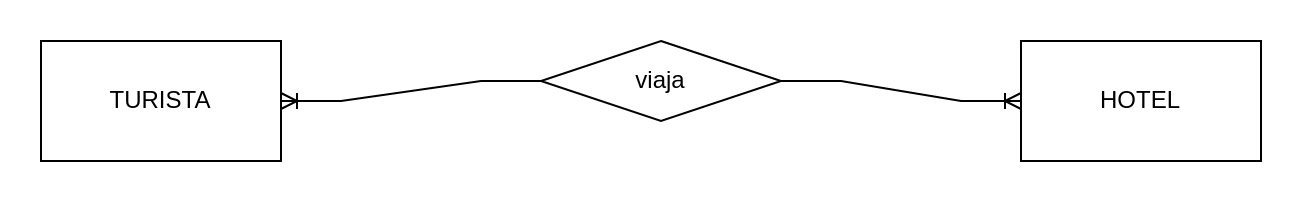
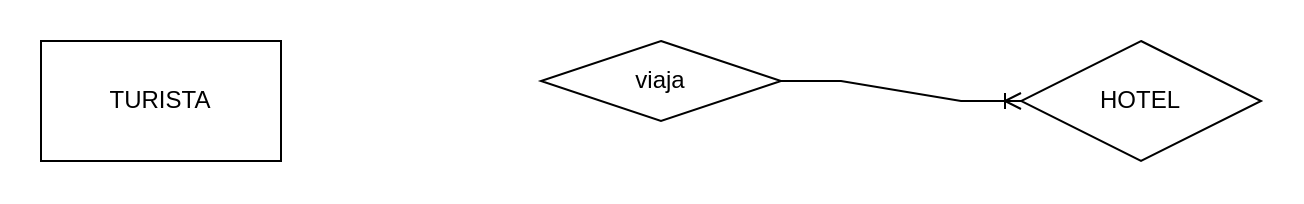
edge "viaja" -> "TURISTA": removed
node "HOTEL": shape rectangle -> diamond
